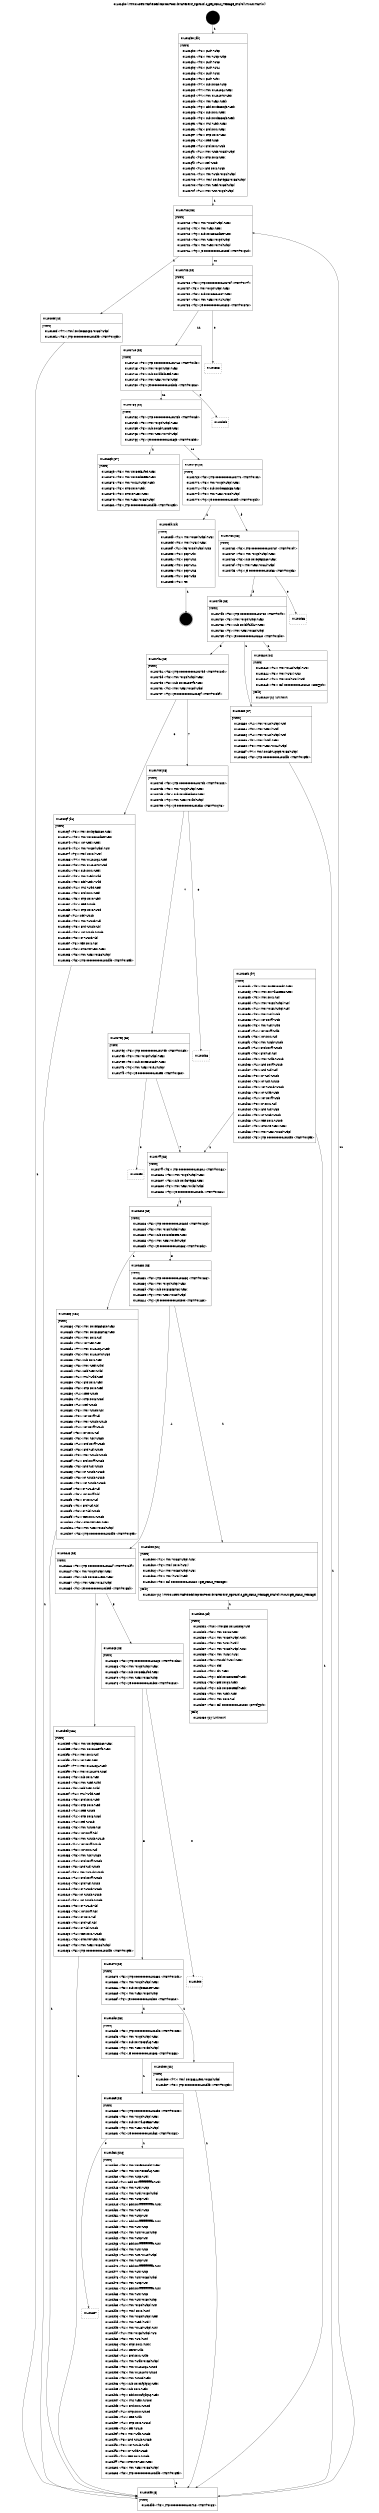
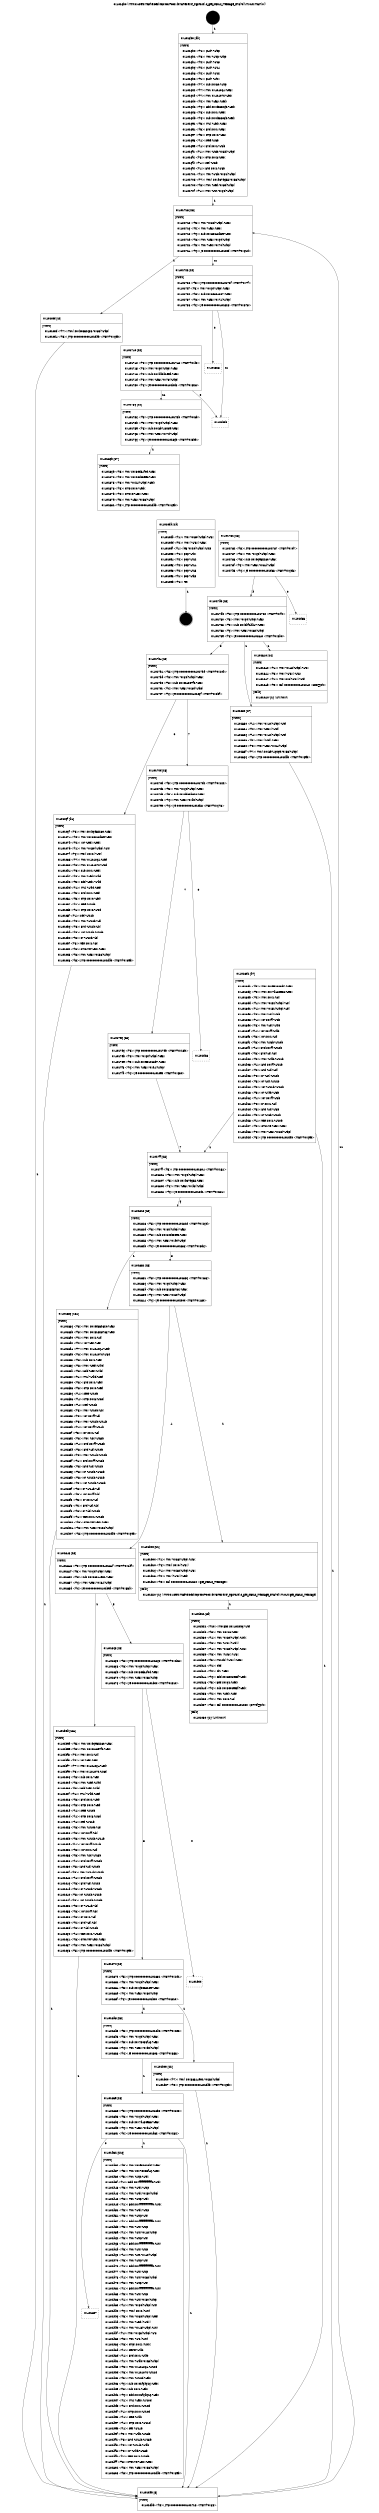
edge "0x40172a [22]" -> "0x401740 [22]": now "0x40172a [22]" -> "0x401bd8"
node "0x40176c [22]": removed
node "0x401cec": removed
edge "0x401932 [216]" -> "0x401d9b [5]": now "0x4018ae [25]" -> "0x401d9b [5]"
